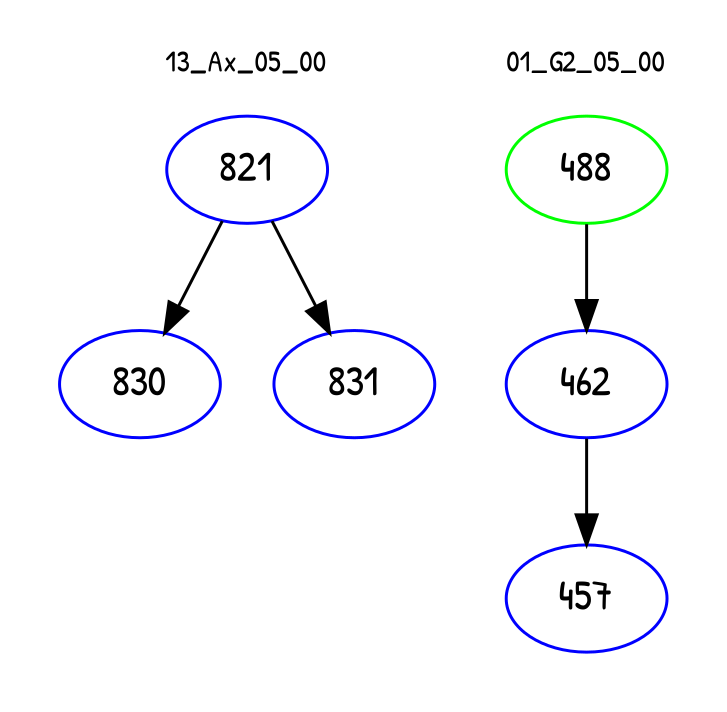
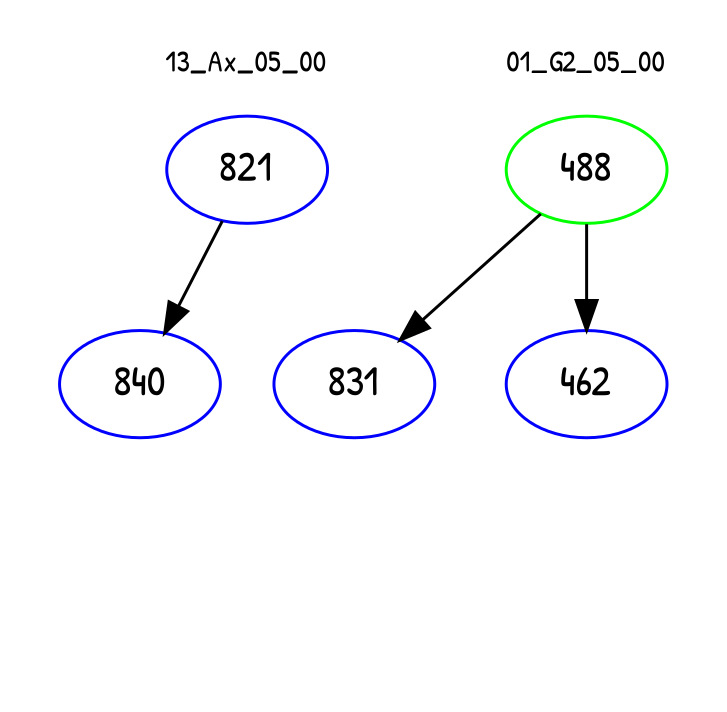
edge "821" -> "831": now "488" -> "831"
node "830": label "830" -> "840"
node "457": removed
